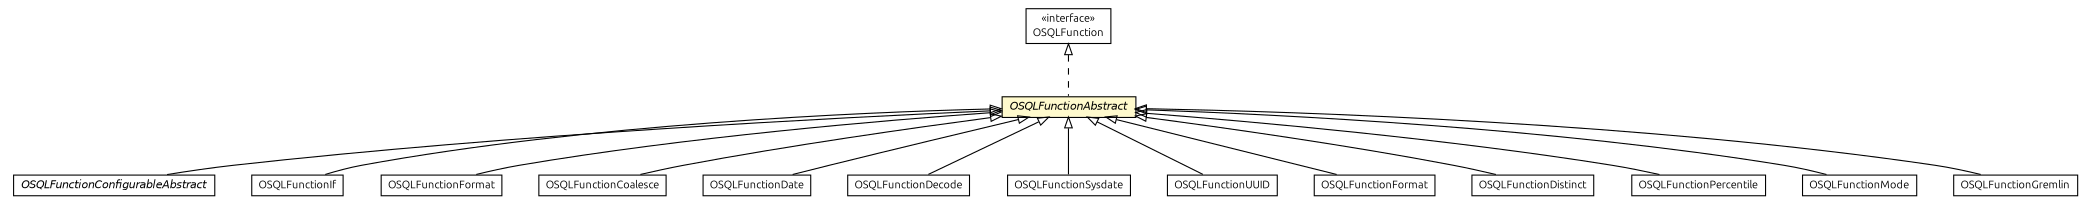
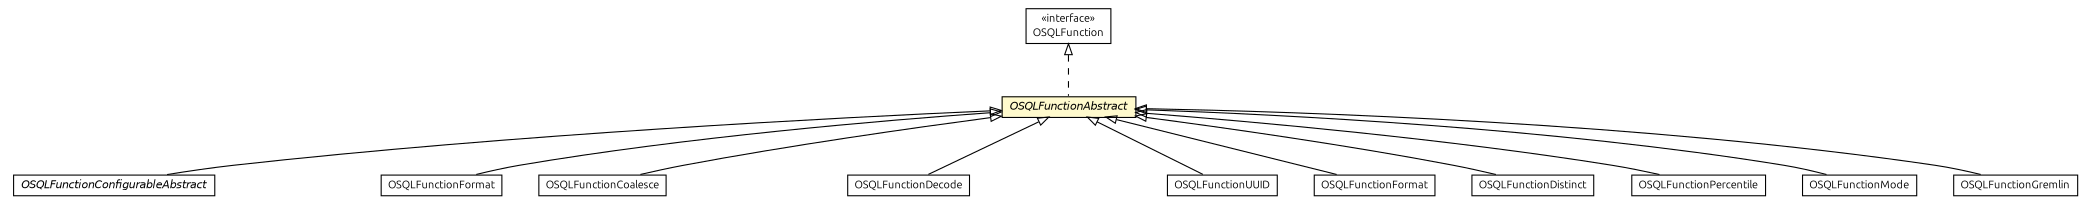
node "OSQLFunctionIf": removed
node "OSQLFunctionDate": removed
node "OSQLFunctionSysdate": removed
